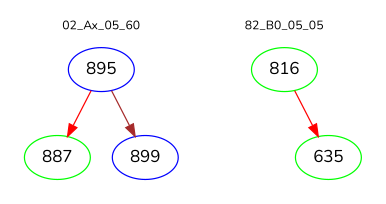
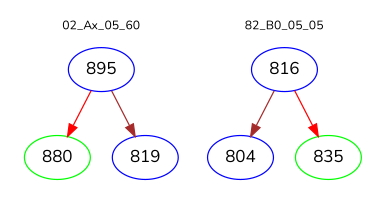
node "816": color green -> blue
node "887": label "887" -> "880"
node "899": label "899" -> "819"
node "804": added
node "635": label "635" -> "835"
